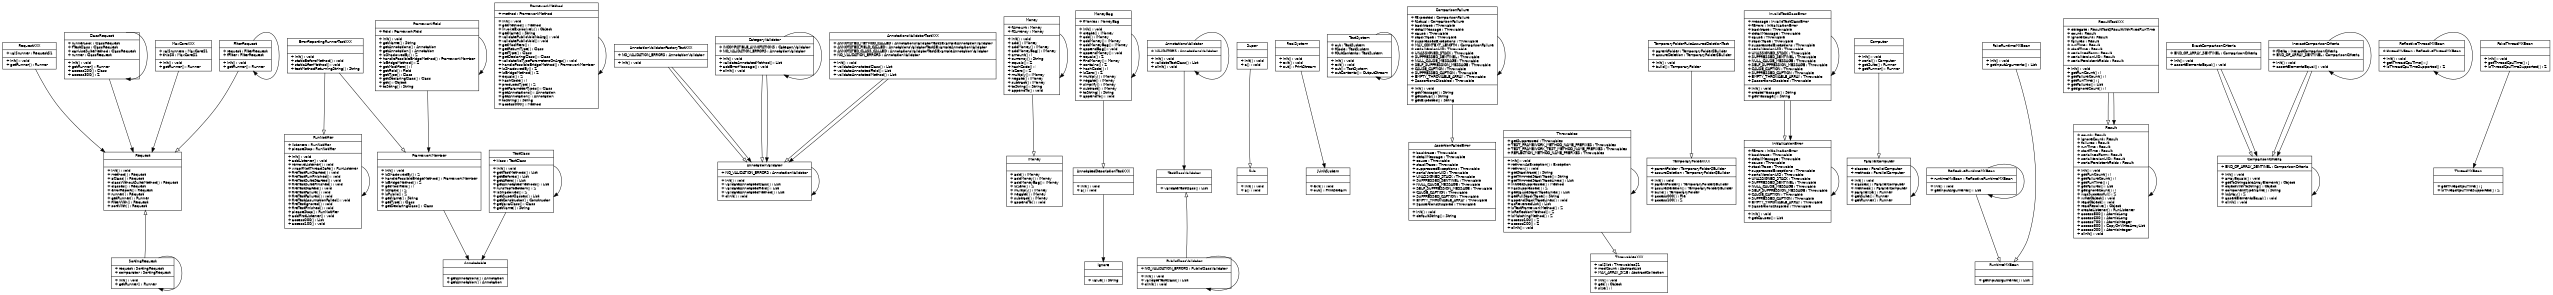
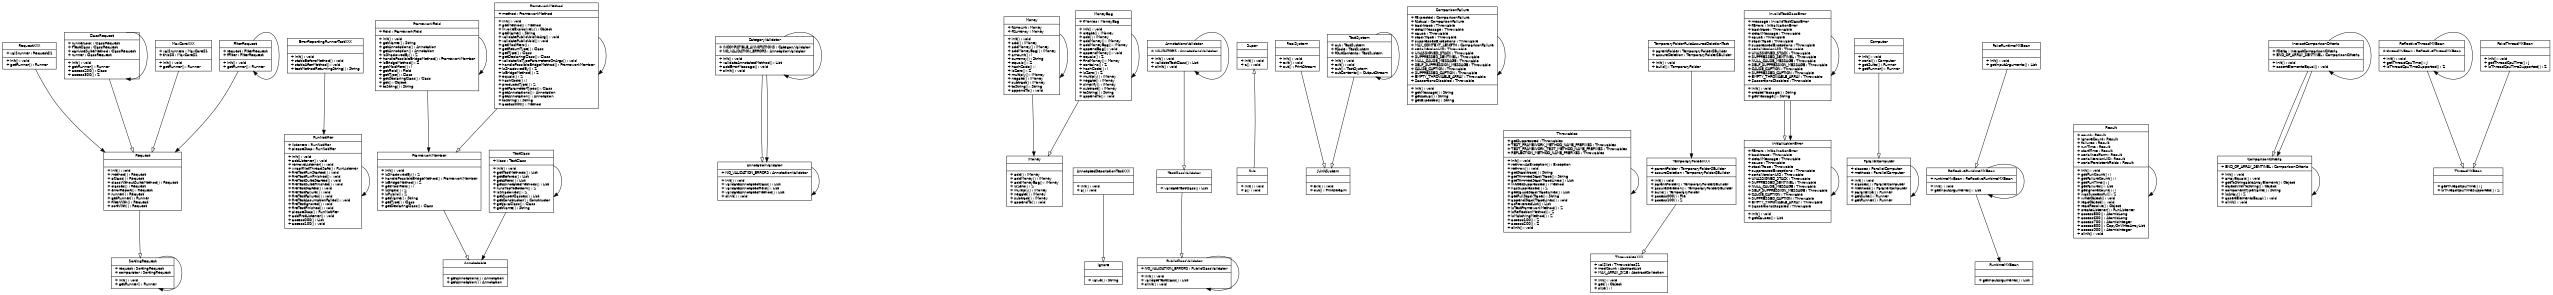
node "AnnotationValidatorFactoryTestXXX": removed
node "AnnotationsValidatorTestXXX": removed
node "ResultTestXXX": removed
node "ExactComparisonCriteria": removed
edge "ErrorReportingRunnerTestXXX" -> "RunNotifier": arrowhead empty -> normal
edge "MaxCoreXXX" -> "Request": arrowhead normal -> empty
edge "ErrorReportingRunnerTestXXX" -> "FrameworkMember": now "FrameworkMethod" -> "FrameworkMember"
edge "TemporaryFolderRuleAssuredDeletionTest" -> "TemporaryFolderXXX": arrowhead empty -> normal
edge "ClassRequest" -> "Request": arrowhead normal -> empty
edge "FilterRequest" -> "Request": arrowhead empty -> normal
edge "Super" -> "Sub": reversed
edge "RealSystem" -> "JUnitSystem": arrowhead normal -> empty
edge "ReflectiveThreadMXBean" -> "ThreadMXBean": added
edge "FakeThreadMXBean" -> "ThreadMXBean": arrowhead normal -> empty
edge "AnnotationsValidator" -> "TestClassValidator": arrowhead normal -> empty
edge "TestSystem" -> "JUnitSystem": added
edge "Money" -> "IMoney": arrowhead empty -> normal
edge "MoneyBag" -> "AnnotatedDescriptionTestXXX": now "MoneyBag" -> "IMoney"
edge "FakeRuntimeMXBean" -> "RuntimeMXBean": now "FakeRuntimeMXBean" -> "ReflectiveRuntimeMXBean"
node "AssertionFailedError": removed
edge "AnnotatedDescriptionTestXXX" -> "Ignore": arrowhead normal -> empty
edge "ReflectiveRuntimeMXBean" -> "RuntimeMXBean": arrowhead empty -> normal
edge "PublicClassValidator" -> "TestClassValidator": reversed
edge "FrameworkMember" -> "Annotatable": arrowhead normal -> empty
edge "SortingRequest" -> "Request": reversed
edge "Throwables" -> "ThrowablesXXX": now "TemporaryFolderXXX" -> "ThrowablesXXX"
